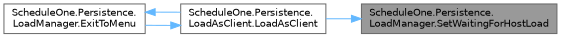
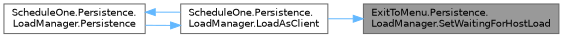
node "ScheduleOne.Persistence. LoadManager.ExitToMenu": label "ScheduleOne.Persistence. LoadManager.ExitToMenu" -> "ScheduleOne.Persistence. LoadManager.Persistence"
node "ScheduleOne.Persistence. LoadAsClient.LoadAsClient": label "ScheduleOne.Persistence. LoadAsClient.LoadAsClient" -> "ScheduleOne.Persistence. LoadManager.LoadAsClient"
node "ScheduleOne.Persistence. LoadManager.SetWaitingForHostLoad": label "ScheduleOne.Persistence. LoadManager.SetWaitingForHostLoad" -> "ExitToMenu.Persistence. LoadManager.SetWaitingForHostLoad"
